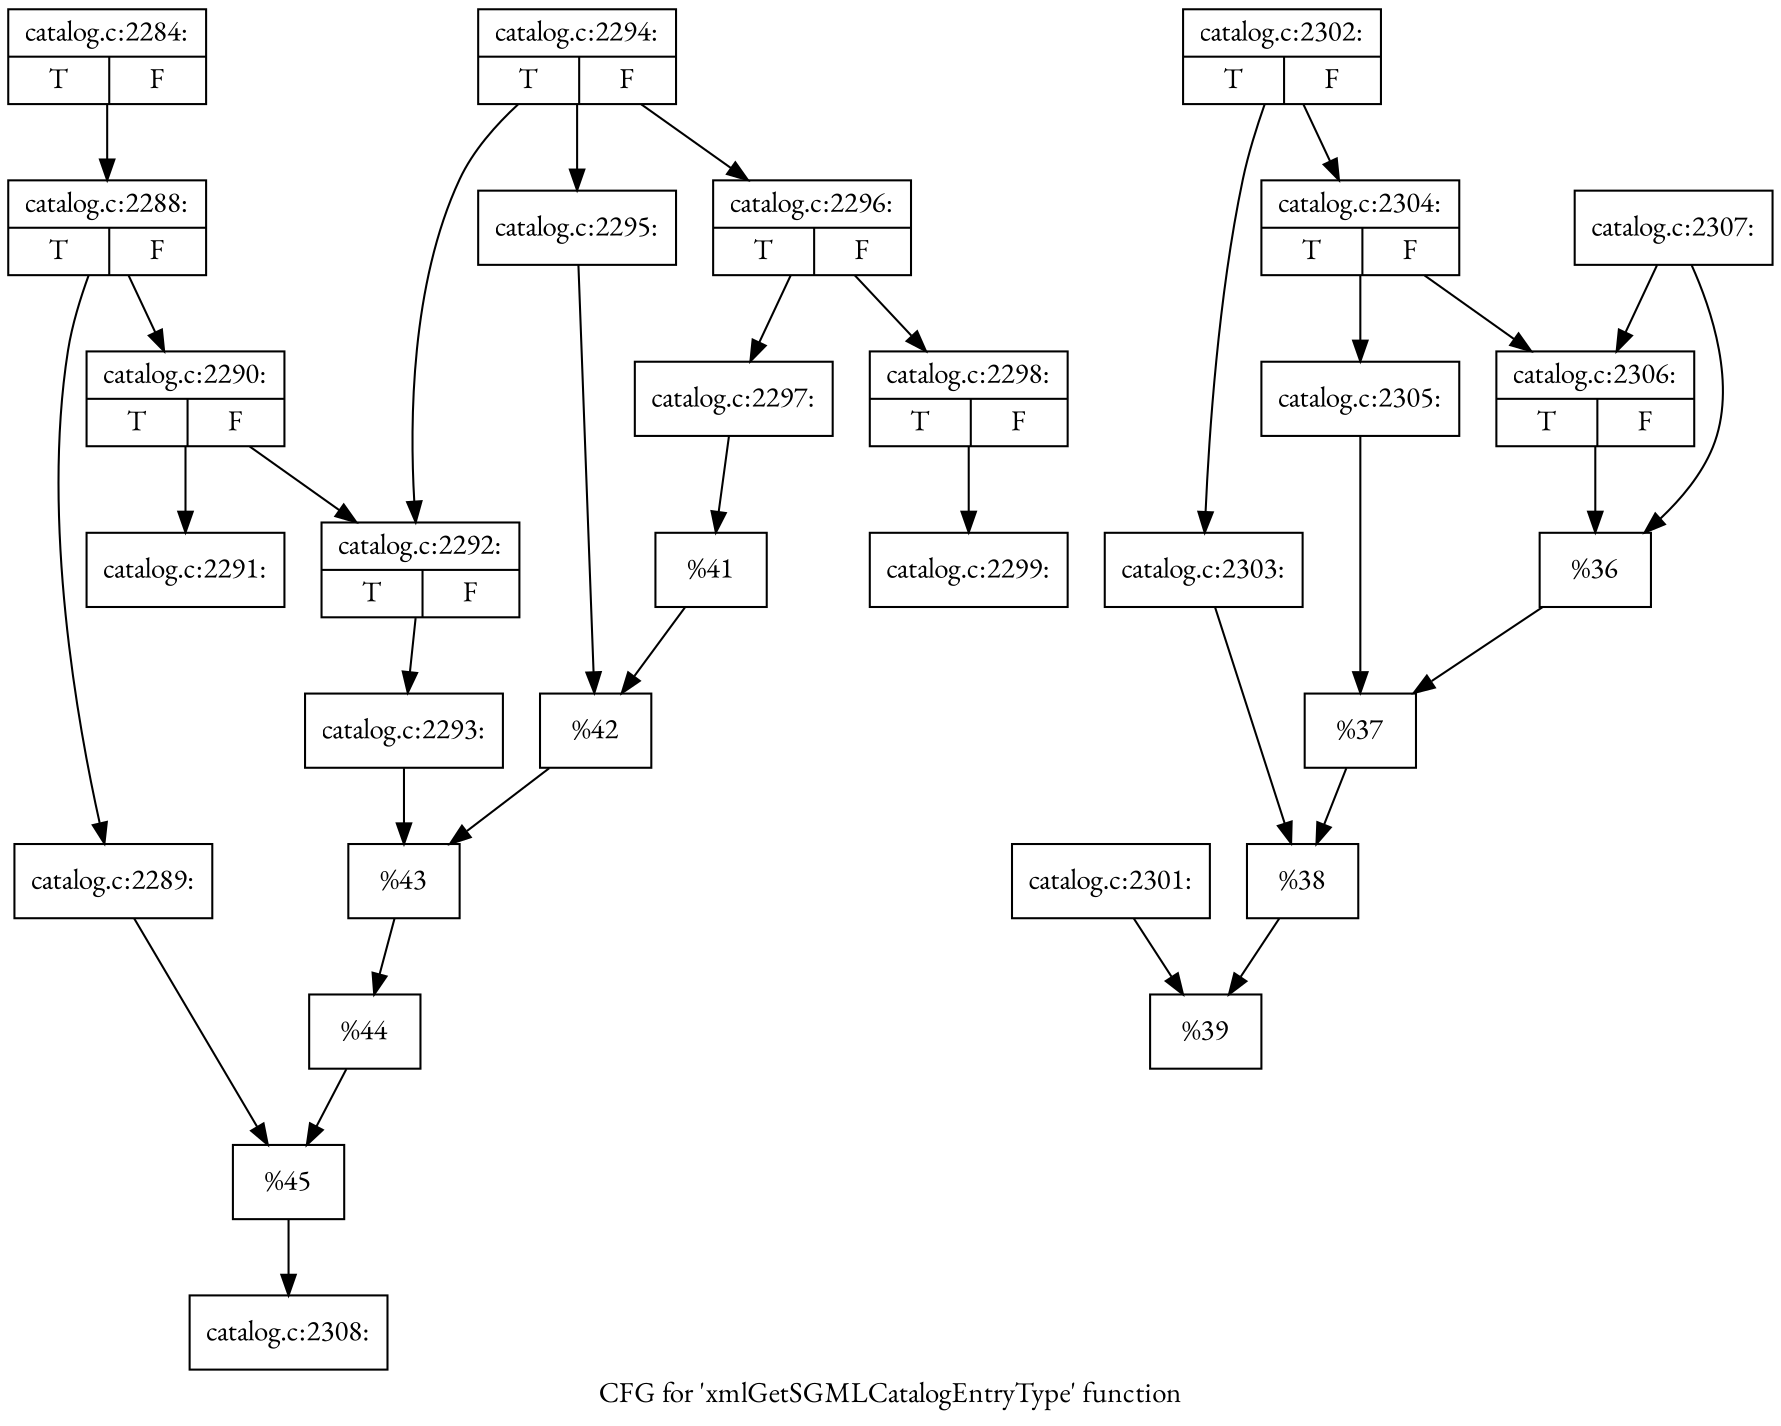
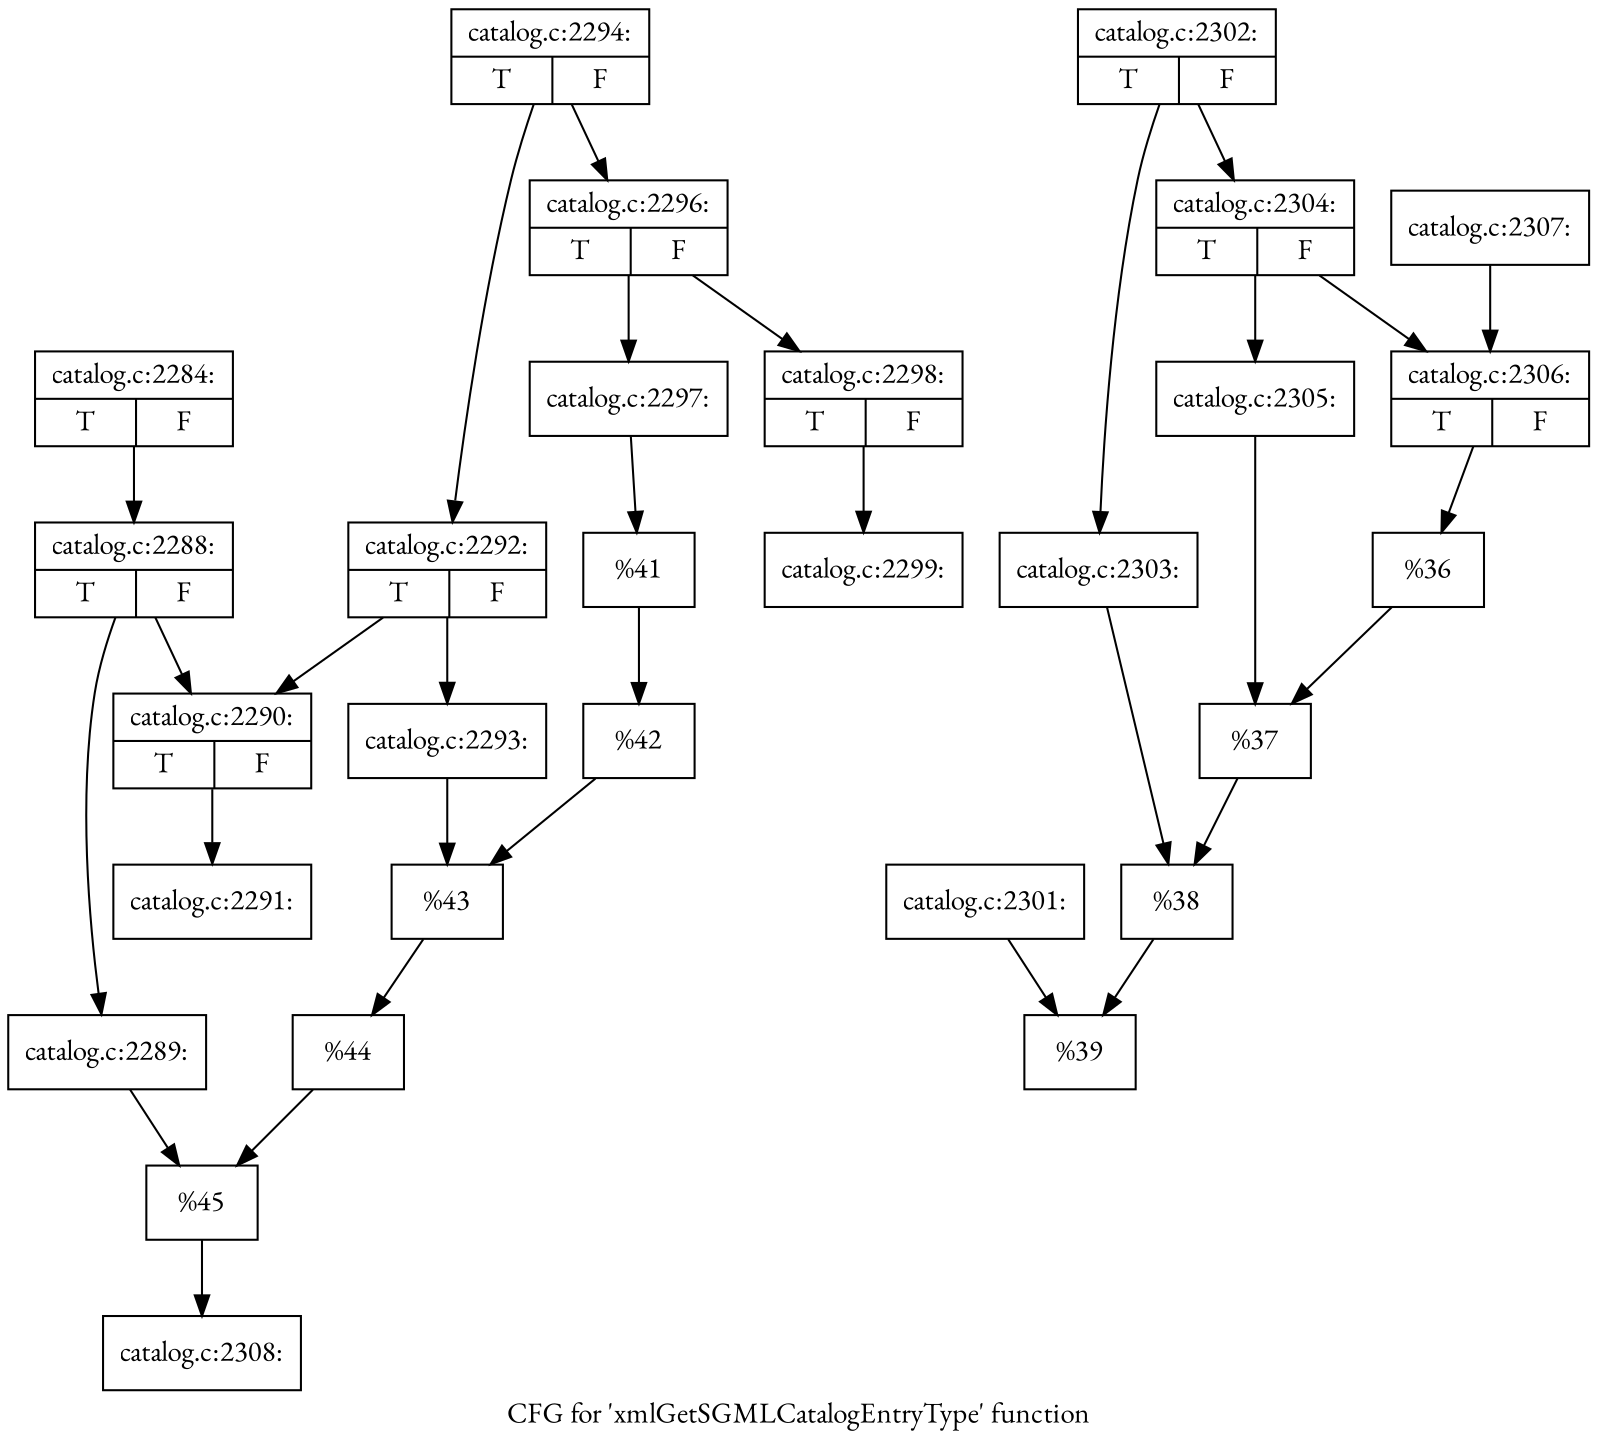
node "catalog.c:2295:": removed
edge "catalog.c:2307:" -> "%36": removed
edge "catalog.c:2290:" -> "catalog.c:2292:": reversed
